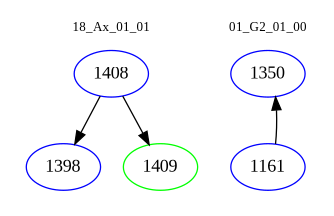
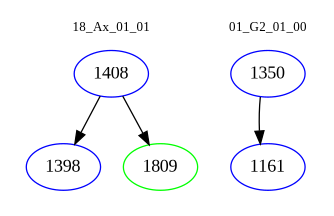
edge "1161" -> "1350": reversed
node "1409": label "1409" -> "1809"
